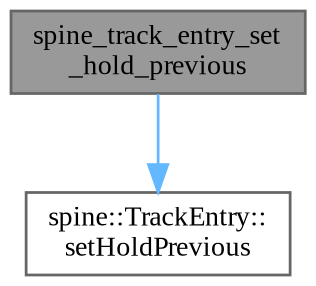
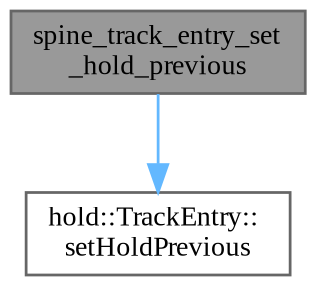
node "spine::TrackEntry:: setHoldPrevious": label "spine::TrackEntry:: setHoldPrevious" -> "hold::TrackEntry:: setHoldPrevious"
